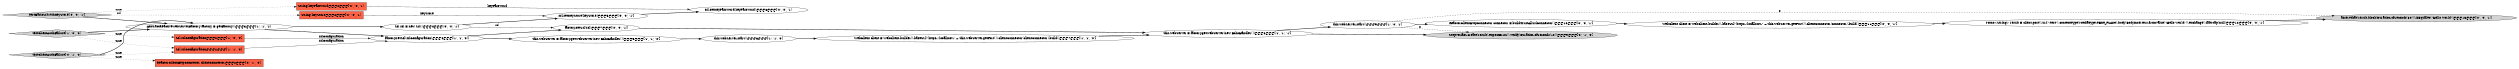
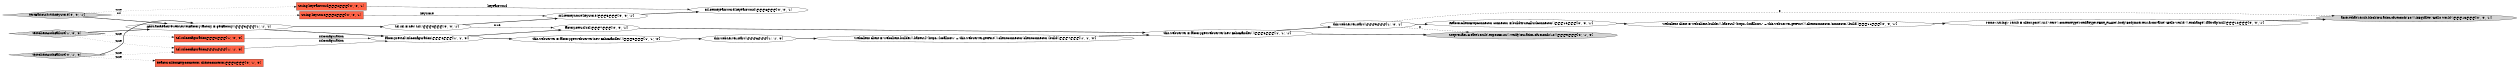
edge "Ssl ssl = new Ssl()@@@4@@@['0', '0', '1']" -> "factory.setSsl(ssl)@@@7@@@['0', '0', '1']": label "ssl" -> "true"
